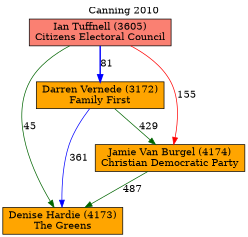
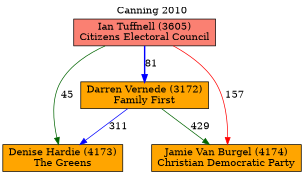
edge "Ian Tuffnell (3605) Citizens Electoral Council" -> "Jamie Van Burgel (4174) Christian Democratic Party": label "155" -> "157"
edge "Darren Vernede (3172) Family First" -> "Denise Hardie (4173) The Greens": label "361" -> "311"
edge "Jamie Van Burgel (4174) Christian Democratic Party" -> "Denise Hardie (4173) The Greens": removed, label "487"
